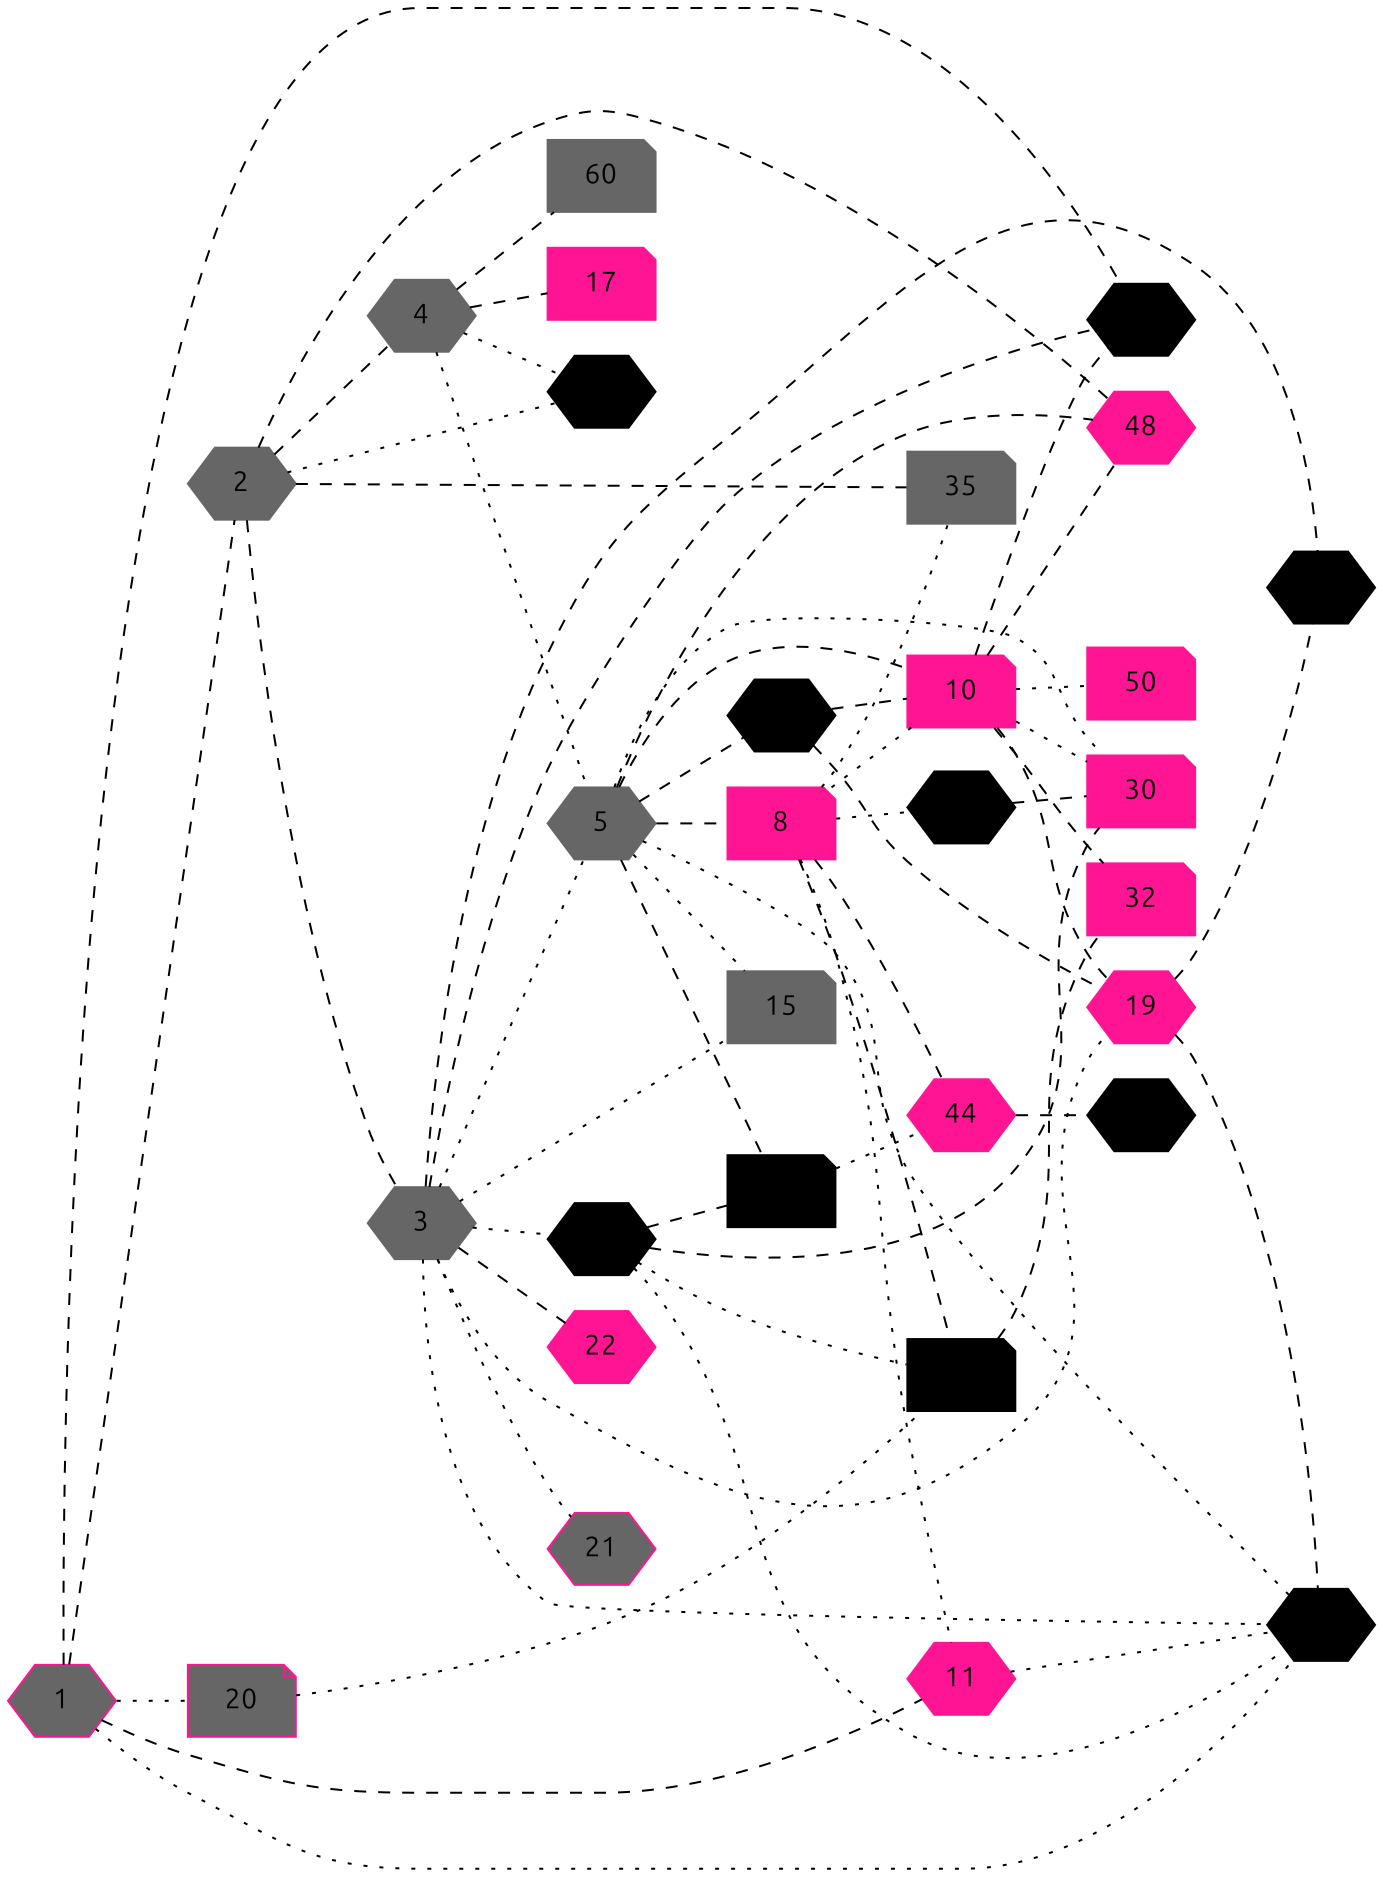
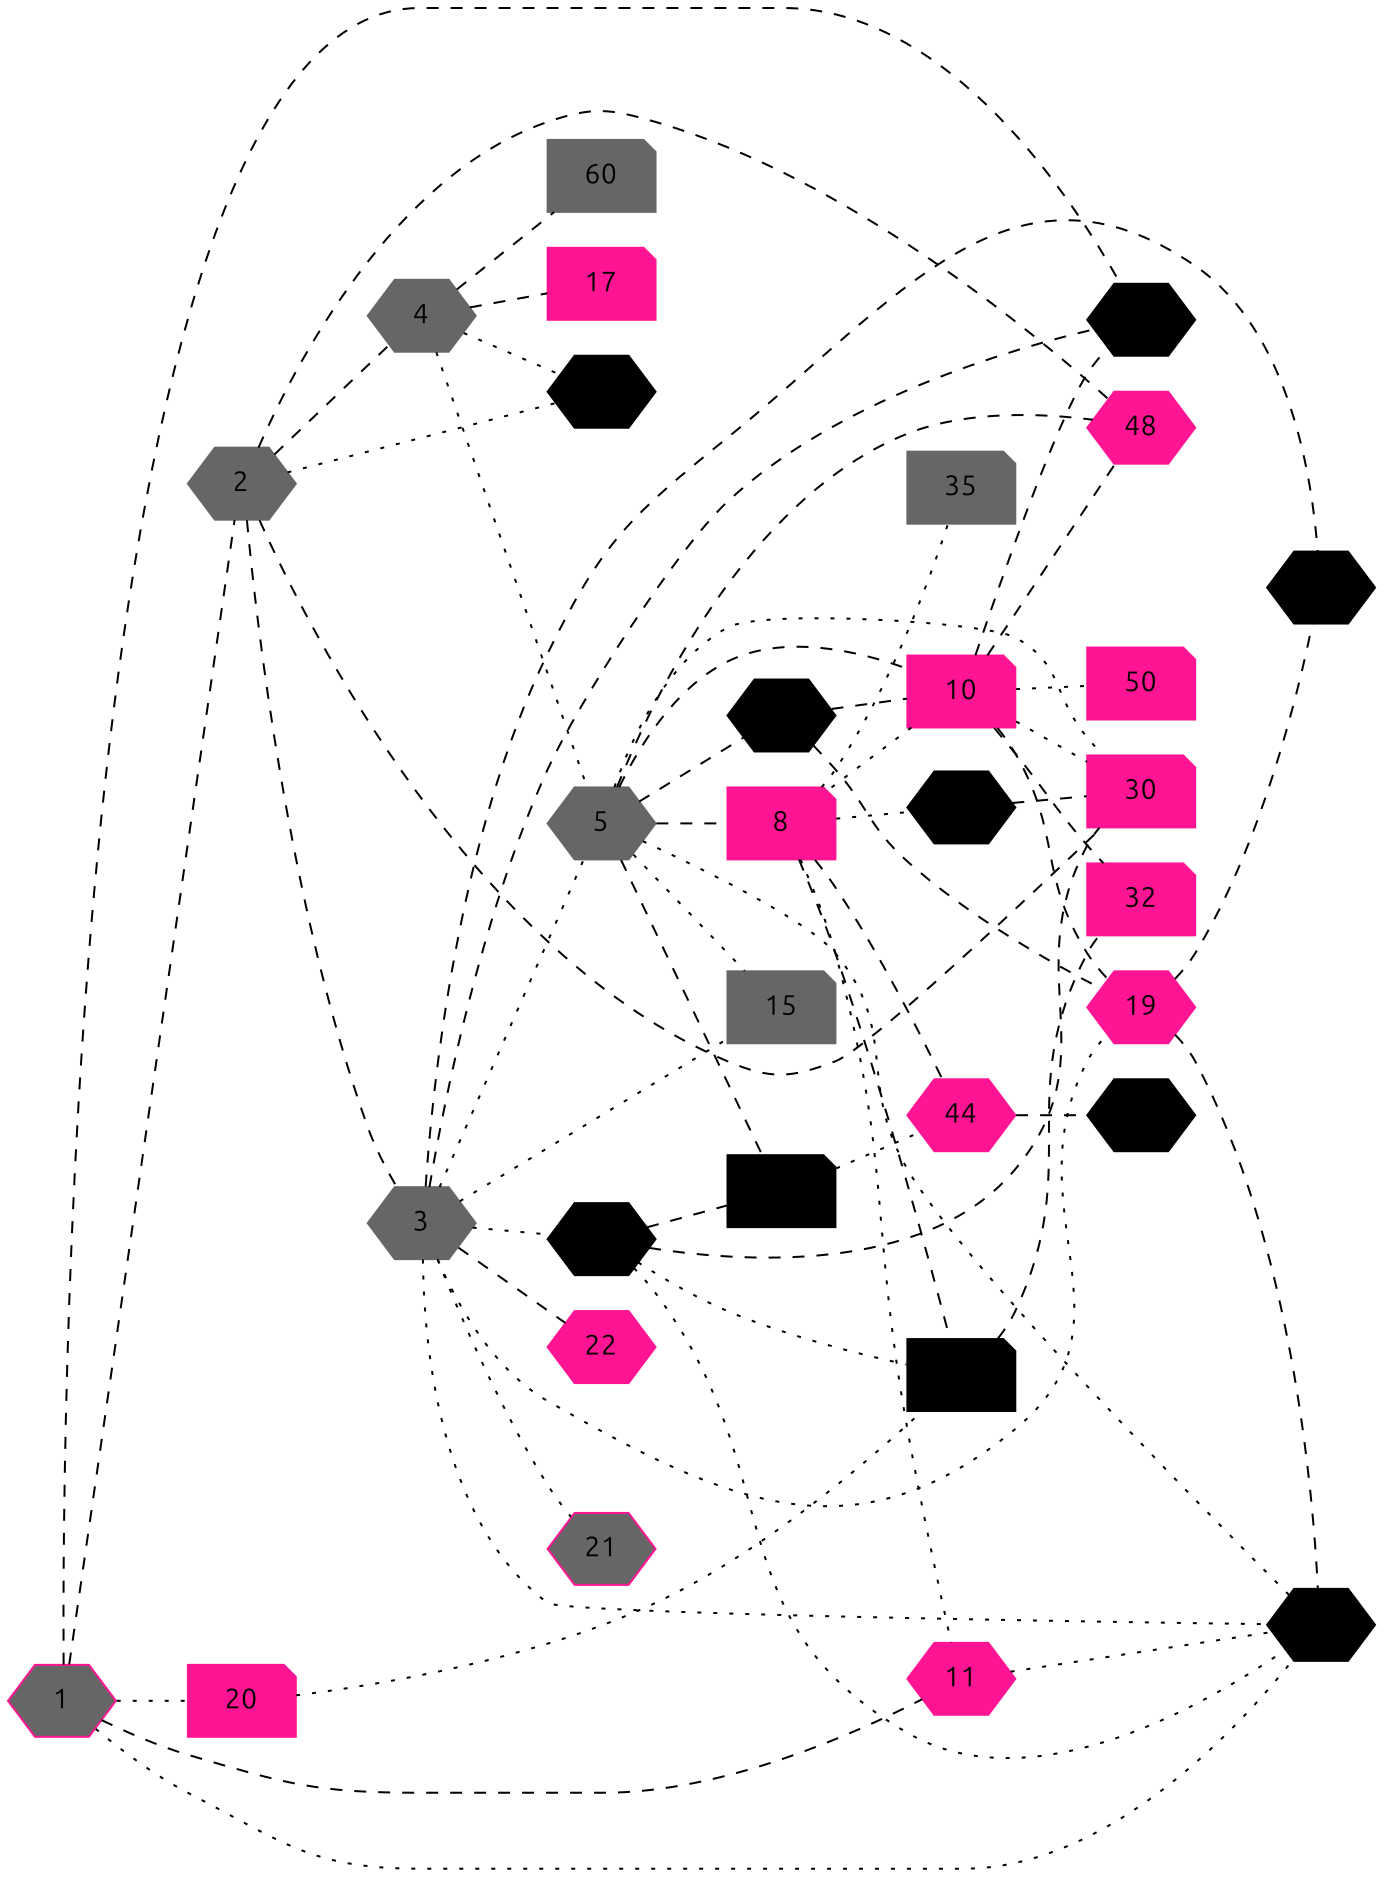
edge "2" -- "35": now "2" -- "30"
node "20": fillcolor gray40 -> deeppink
